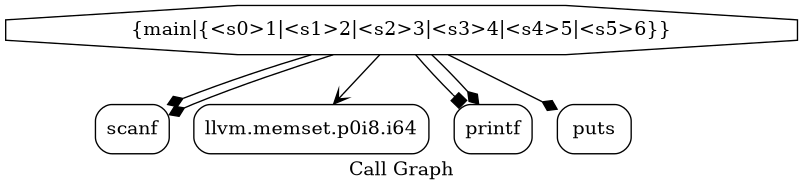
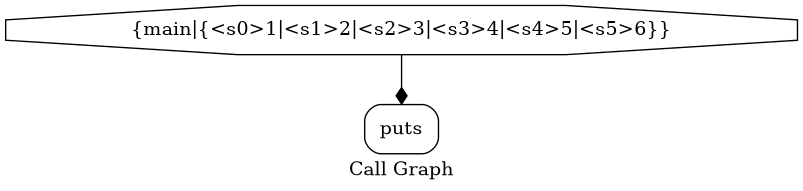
node "scanf": removed
node "llvm.memset.p0i8.i64": removed
node "printf": removed
